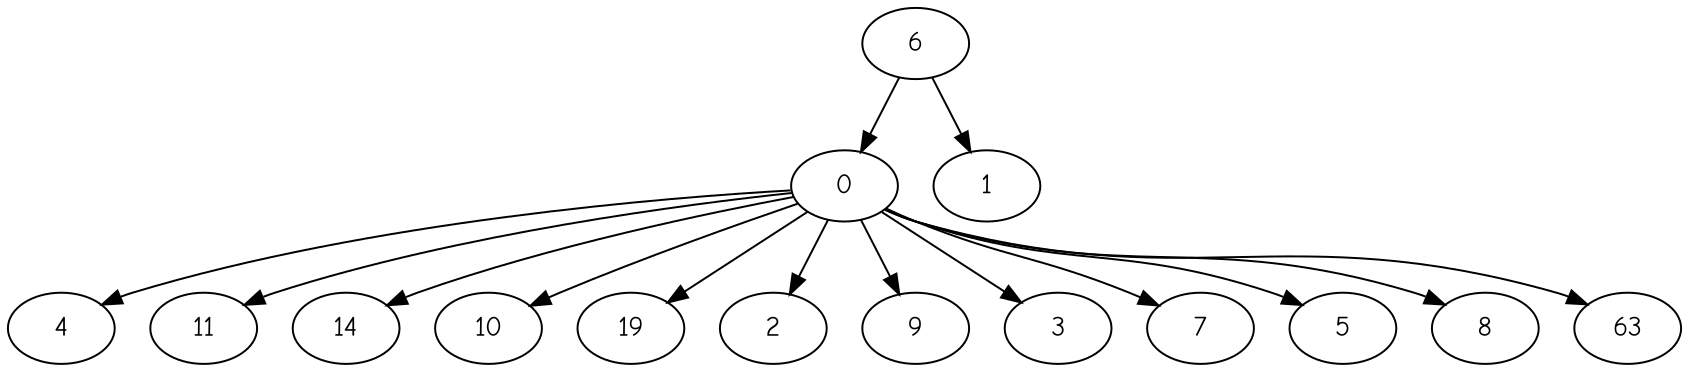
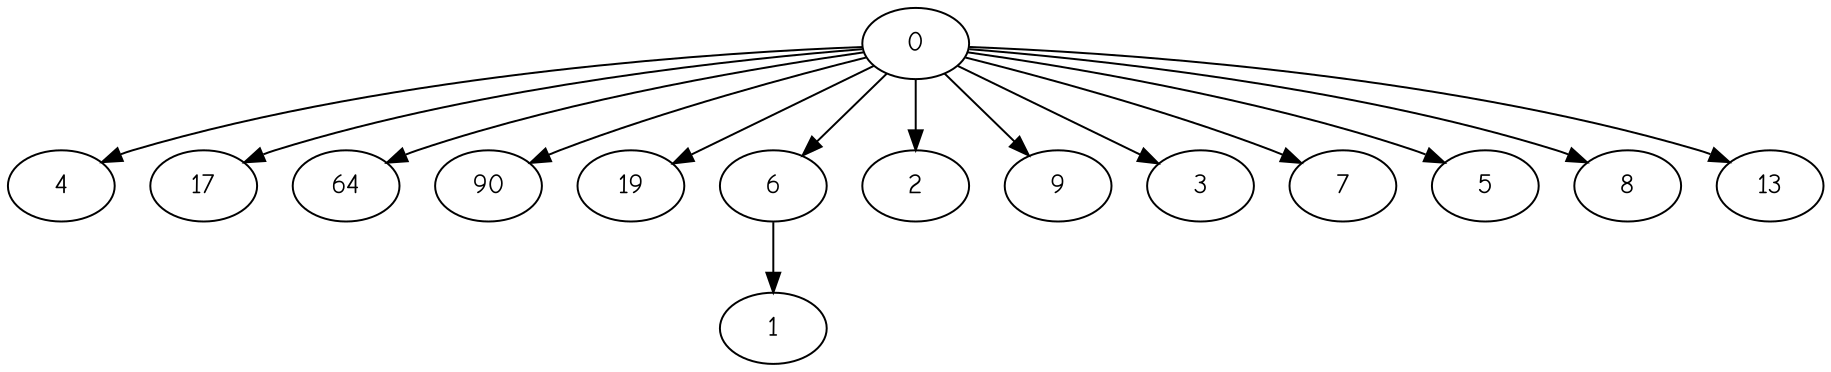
edge "6" -> "0": reversed
node "11": label "11" -> "17"
node "14": label "14" -> "64"
node "10": label "10" -> "90"
node "63": label "63" -> "13"
